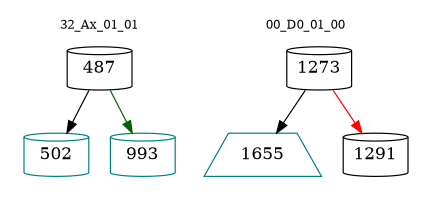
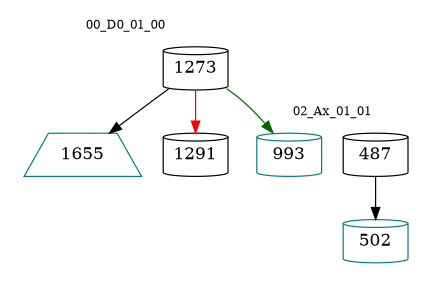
cluster "32_Ax_01_01": label "32_Ax_01_01" -> "02_Ax_01_01"
edge "487" -> "993": now "1273" -> "993"
